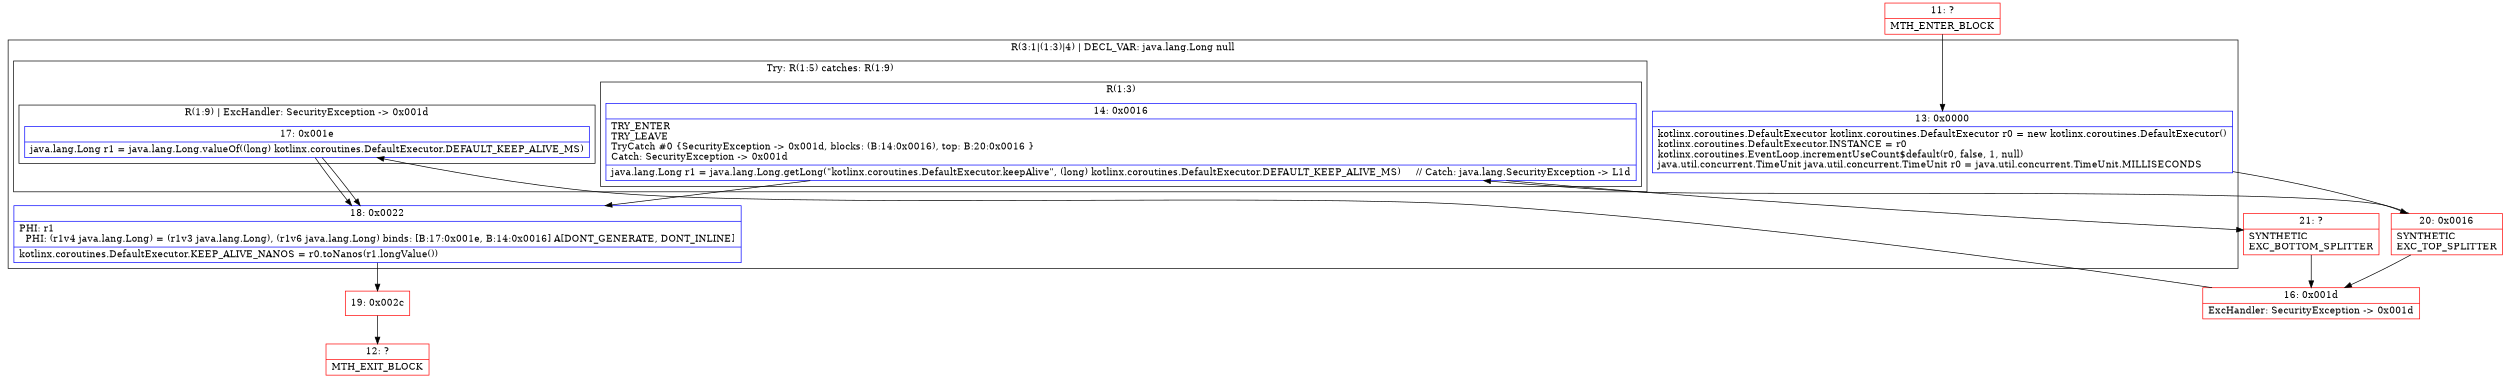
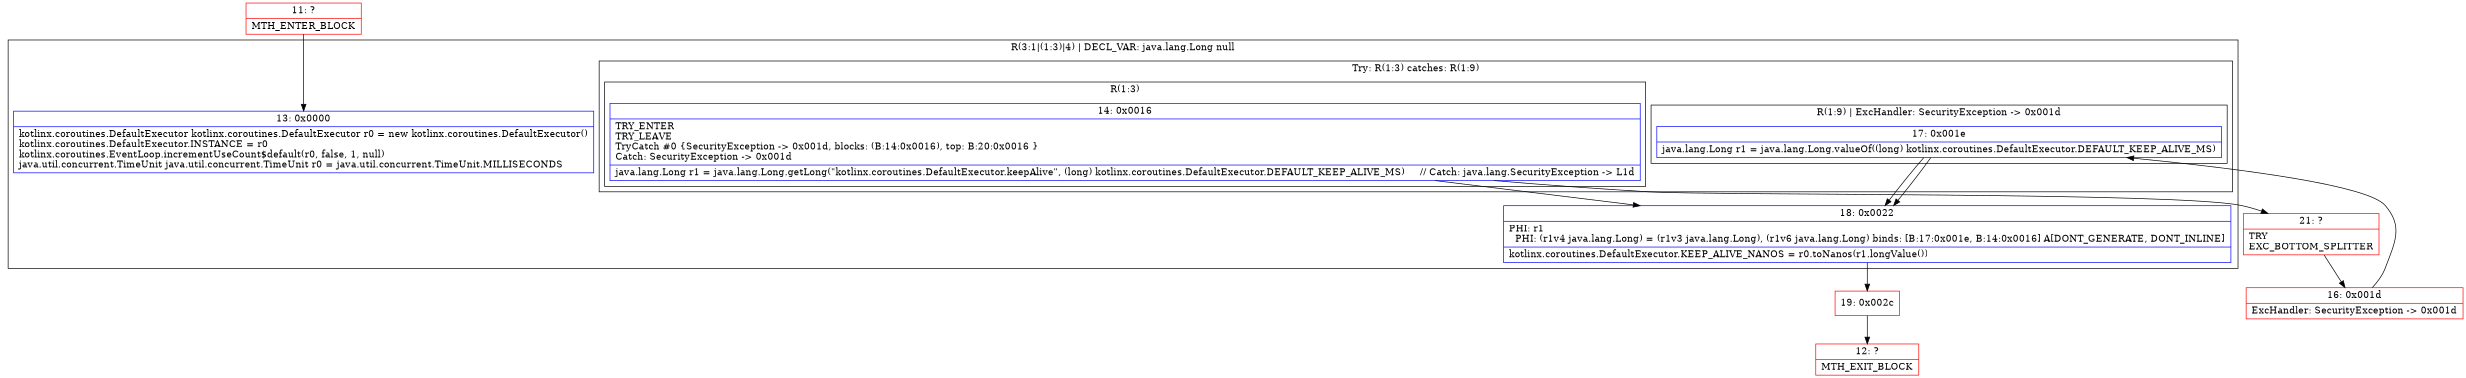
cluster "Try: R(1:5) catches: R(1:9)": label "Try: R(1:5) catches: R(1:9)" -> "Try: R(1:3) catches: R(1:9)"
node "20: 0x0016": removed
node "21: ?": text "SYNTHETIC" -> "TRY"
